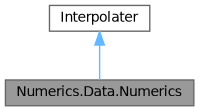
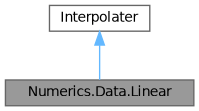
node "Numerics.Data.Numerics": label "Numerics.Data.Numerics" -> "Numerics.Data.Linear"
